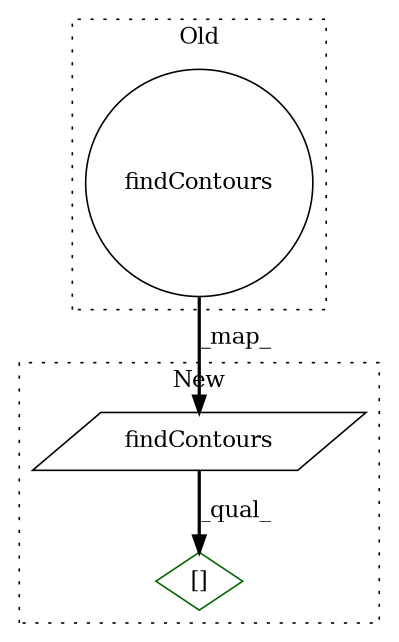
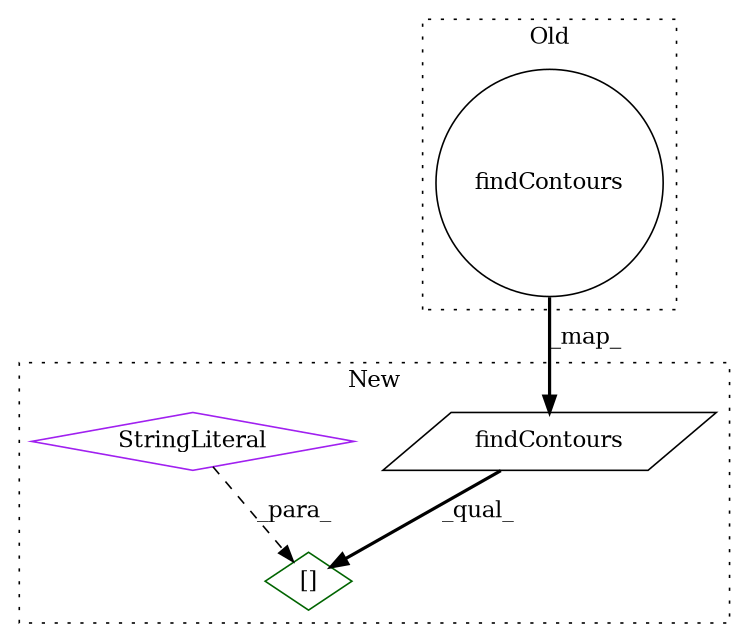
node "StringLiteral": added
